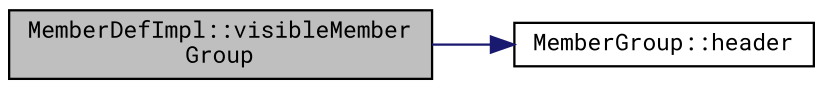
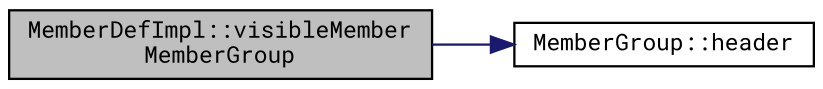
node "MemberDefImpl::visibleMember Group": label "MemberDefImpl::visibleMember Group" -> "MemberDefImpl::visibleMember MemberGroup"
